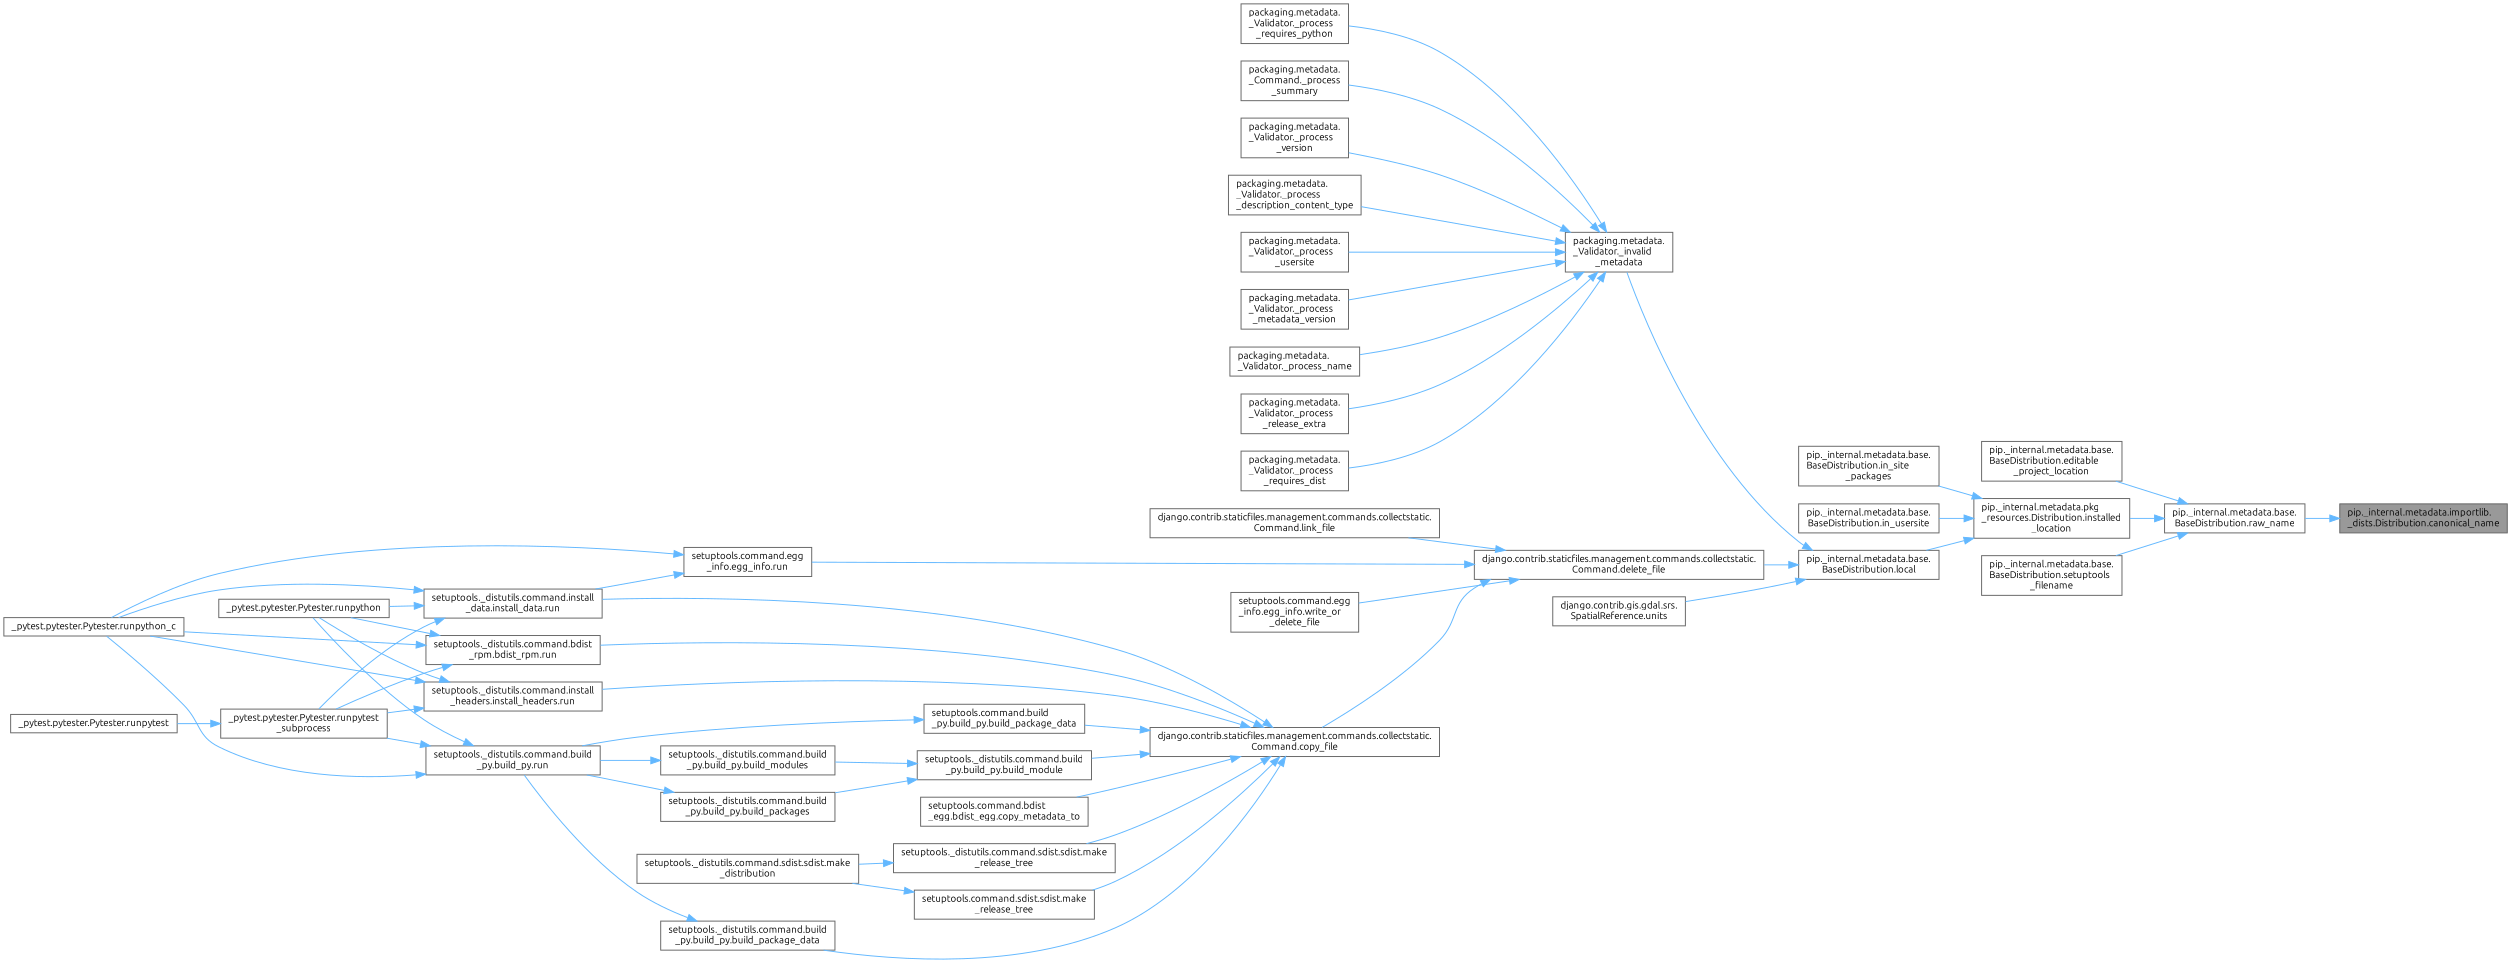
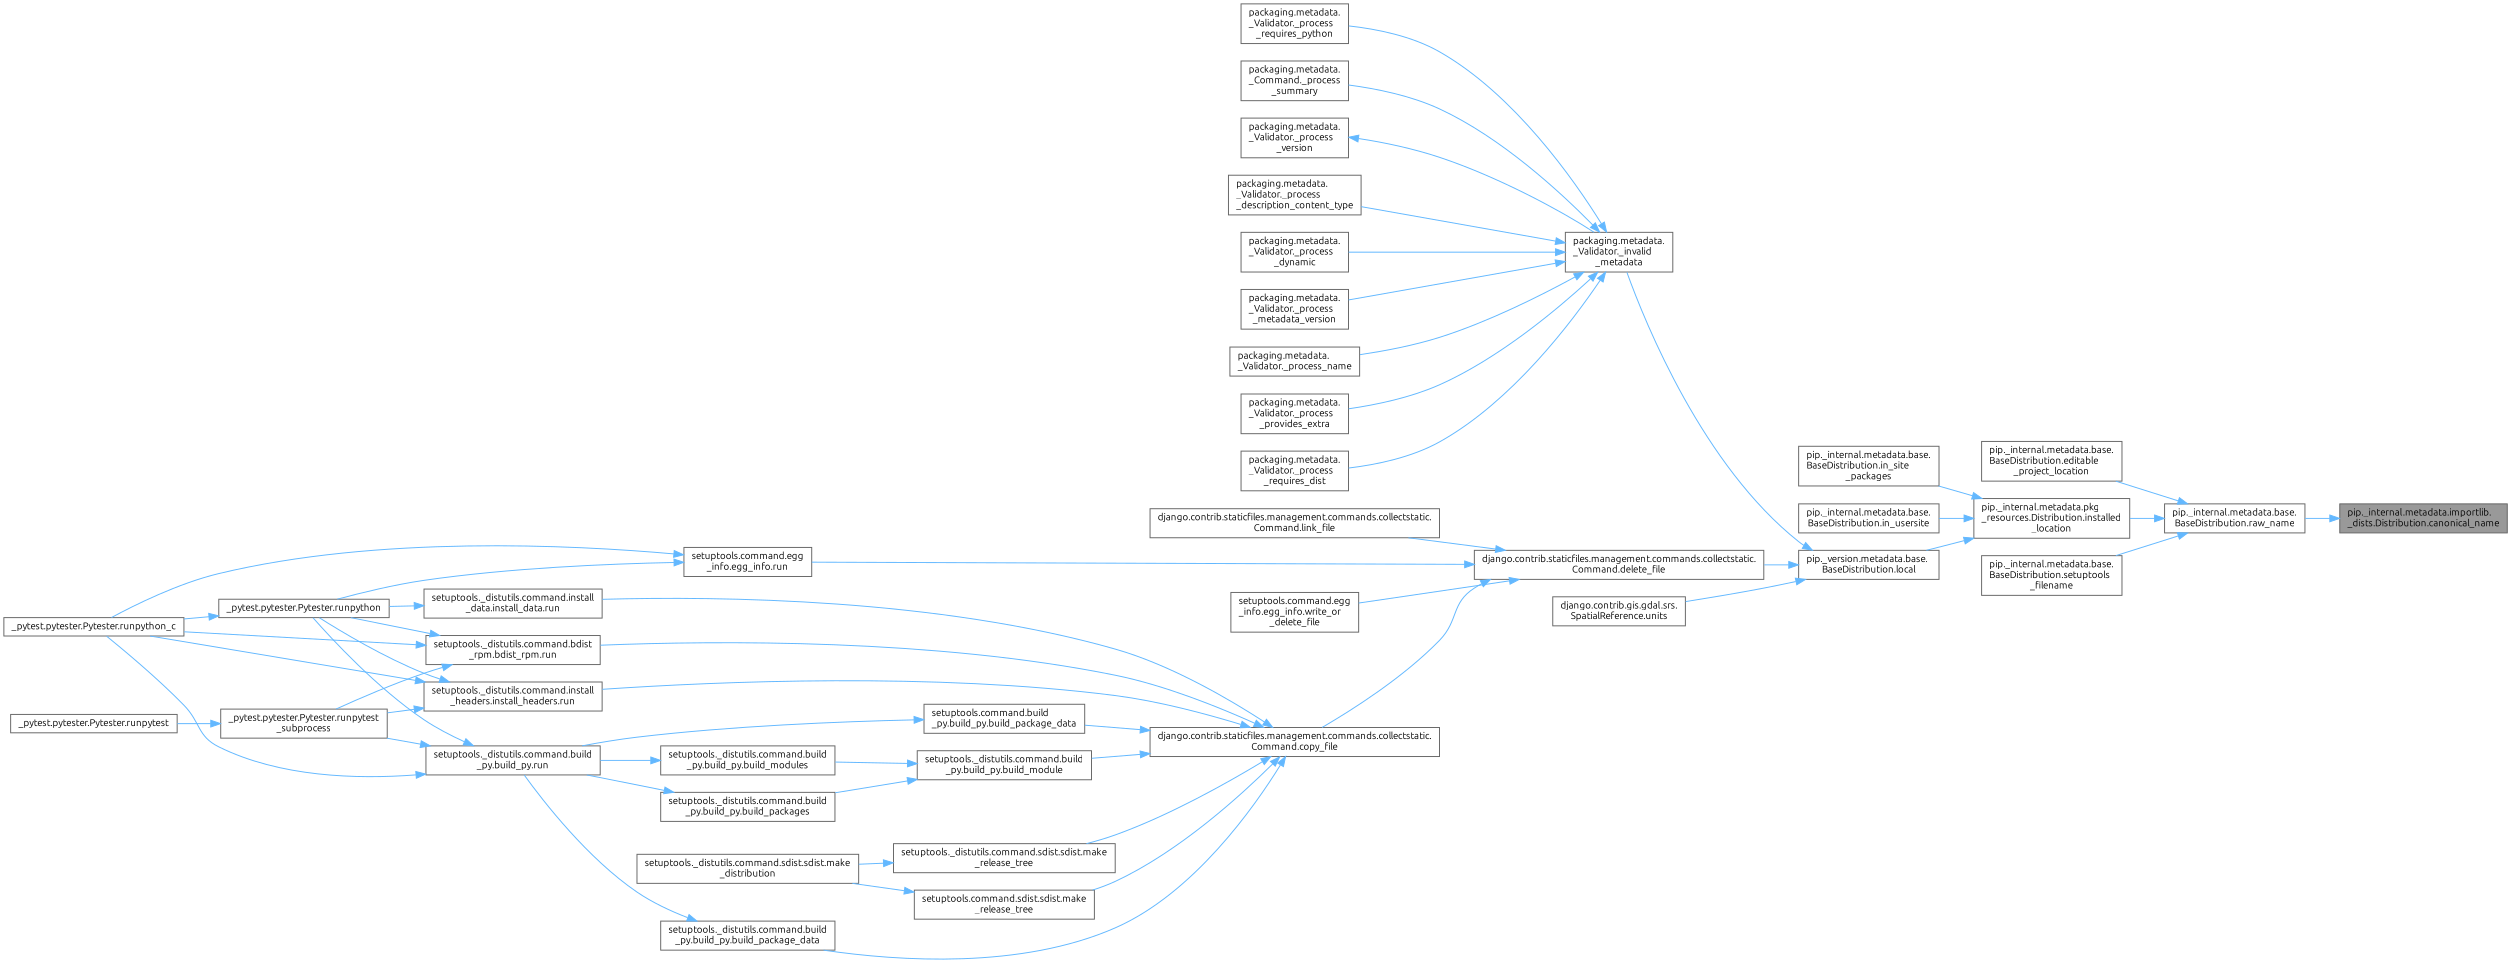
edge "packaging.metadata. _Validator._process _version" -> "packaging.metadata. _Validator._invalid _metadata": reversed
node "packaging.metadata. _Validator._process _usersite": label "packaging.metadata. _Validator._process _usersite" -> "packaging.metadata. _Validator._process _dynamic"
node "packaging.metadata. _Validator._process _release_extra": label "packaging.metadata. _Validator._process _release_extra" -> "packaging.metadata. _Validator._process _provides_extra"
node "pip._internal.metadata.base. BaseDistribution.local": label "pip._internal.metadata.base. BaseDistribution.local" -> "pip._version.metadata.base. BaseDistribution.local"
edge "setuptools._distutils.command.install _data.install_data.run" -> "setuptools.command.egg _info.egg_info.run": now "_pytest.pytester.Pytester.runpython" -> "setuptools.command.egg _info.egg_info.run"
edge "_pytest.pytester.Pytester.runpython_c" -> "setuptools._distutils.command.install _data.install_data.run": now "_pytest.pytester.Pytester.runpython_c" -> "_pytest.pytester.Pytester.runpython"
edge "_pytest.pytester.Pytester.runpytest _subprocess" -> "setuptools._distutils.command.install _data.install_data.run": removed
node "setuptools.command.bdist _egg.bdist_egg.copy_metadata_to": removed
